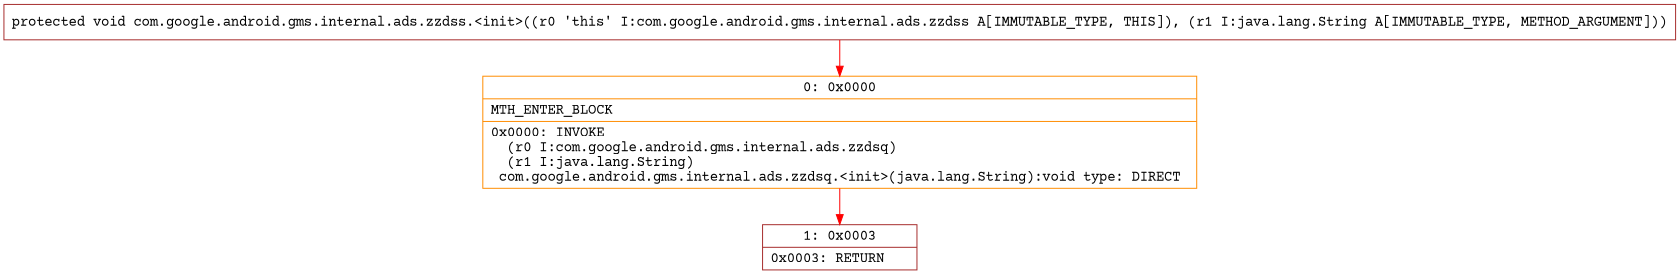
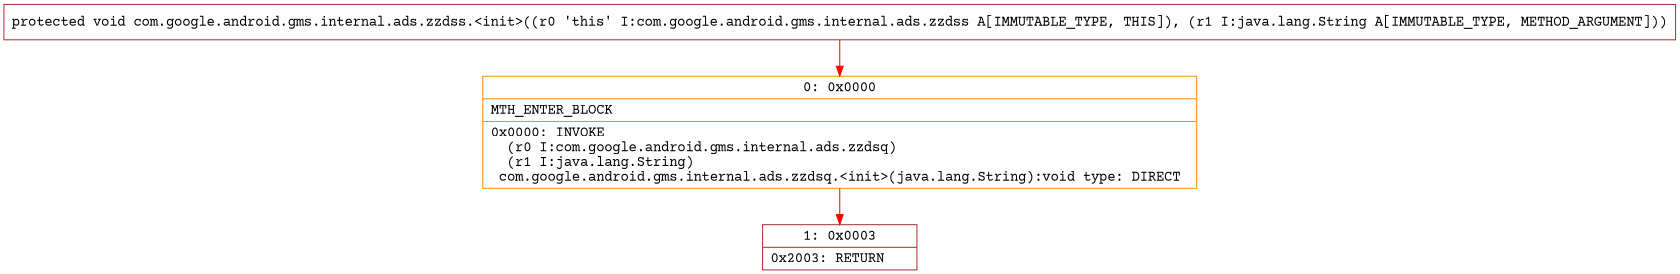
node "1: 0x0003": text "0x0003: RETURN" -> "0x2003: RETURN"
